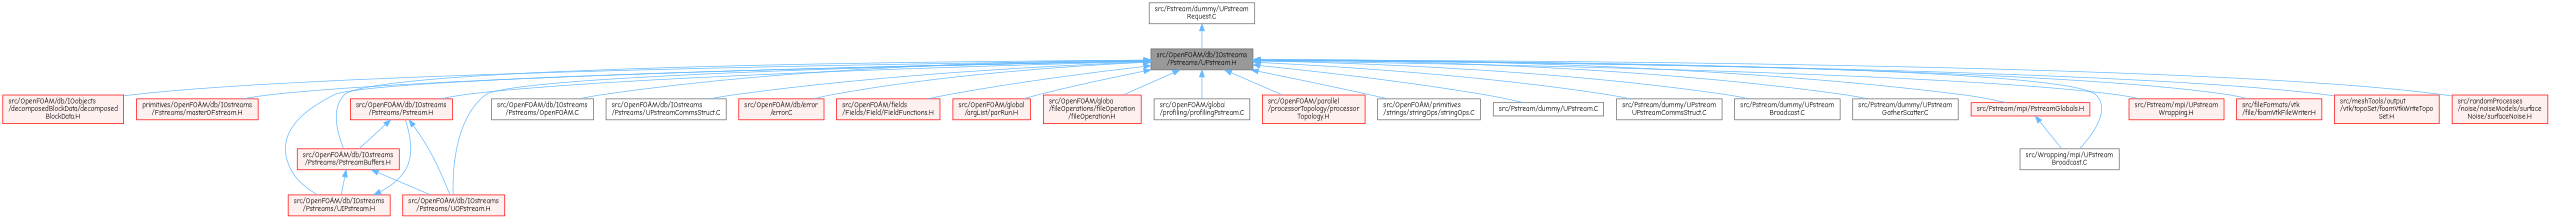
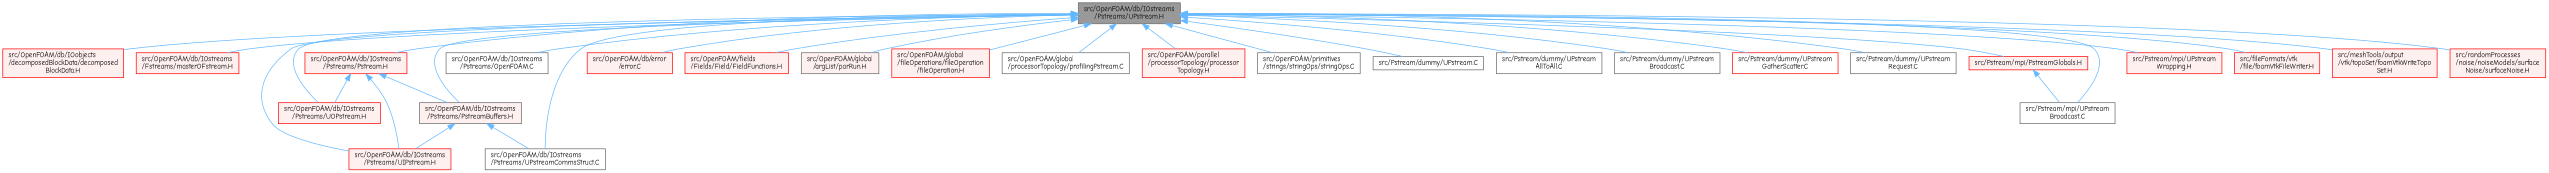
edge "src/OpenFOAM/db/IOstreams /Pstreams/UPstream.H" -> "src/Pstream/dummy/UPstream Request.C": reversed
node "primitives/OpenFOAM/db/IOstreams /Fstreams/masterOFstream.H": label "primitives/OpenFOAM/db/IOstreams /Fstreams/masterOFstream.H" -> "src/OpenFOAM/db/IOstreams /Fstreams/masterOFstream.H"
node "src/OpenFOAM/global /argList/parRun.H": color red -> grey40
node "src/OpenFOAM/global /profiling/profilingPstream.C": label "src/OpenFOAM/global /profiling/profilingPstream.C" -> "src/OpenFOAM/global /processorTopology/profilingPstream.C"
node "src/Pstream/dummy/UPstream UPstreamCommsStruct.C": label "src/Pstream/dummy/UPstream UPstreamCommsStruct.C" -> "src/Pstream/dummy/UPstream AllToAll.C"
node "src/Pstream/dummy/UPstream GatherScatter.C": color grey40 -> red
node "src/OpenFOAM/db/IOstreams /Pstreams/PstreamBuffers.H": color red -> grey40
node "src/Wrapping/mpi/UPstream Broadcast.C": label "src/Wrapping/mpi/UPstream Broadcast.C" -> "src/Pstream/mpi/UPstream Broadcast.C"
edge "src/OpenFOAM/db/IOstreams /Pstreams/Pstream.H" -> "src/OpenFOAM/db/IOstreams /Pstreams/UIPstream.H": reversed
edge "src/OpenFOAM/db/IOstreams /Pstreams/UOPstream.H" -> "src/OpenFOAM/db/IOstreams /Pstreams/PstreamBuffers.H": now "src/OpenFOAM/db/IOstreams /Pstreams/UPstreamCommsStruct.C" -> "src/OpenFOAM/db/IOstreams /Pstreams/PstreamBuffers.H"
